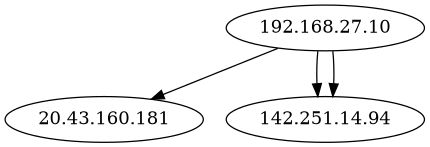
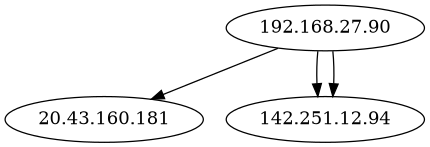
node "192.168.27.10": label "192.168.27.10" -> "192.168.27.90"
node "142.251.14.94": label "142.251.14.94" -> "142.251.12.94"
